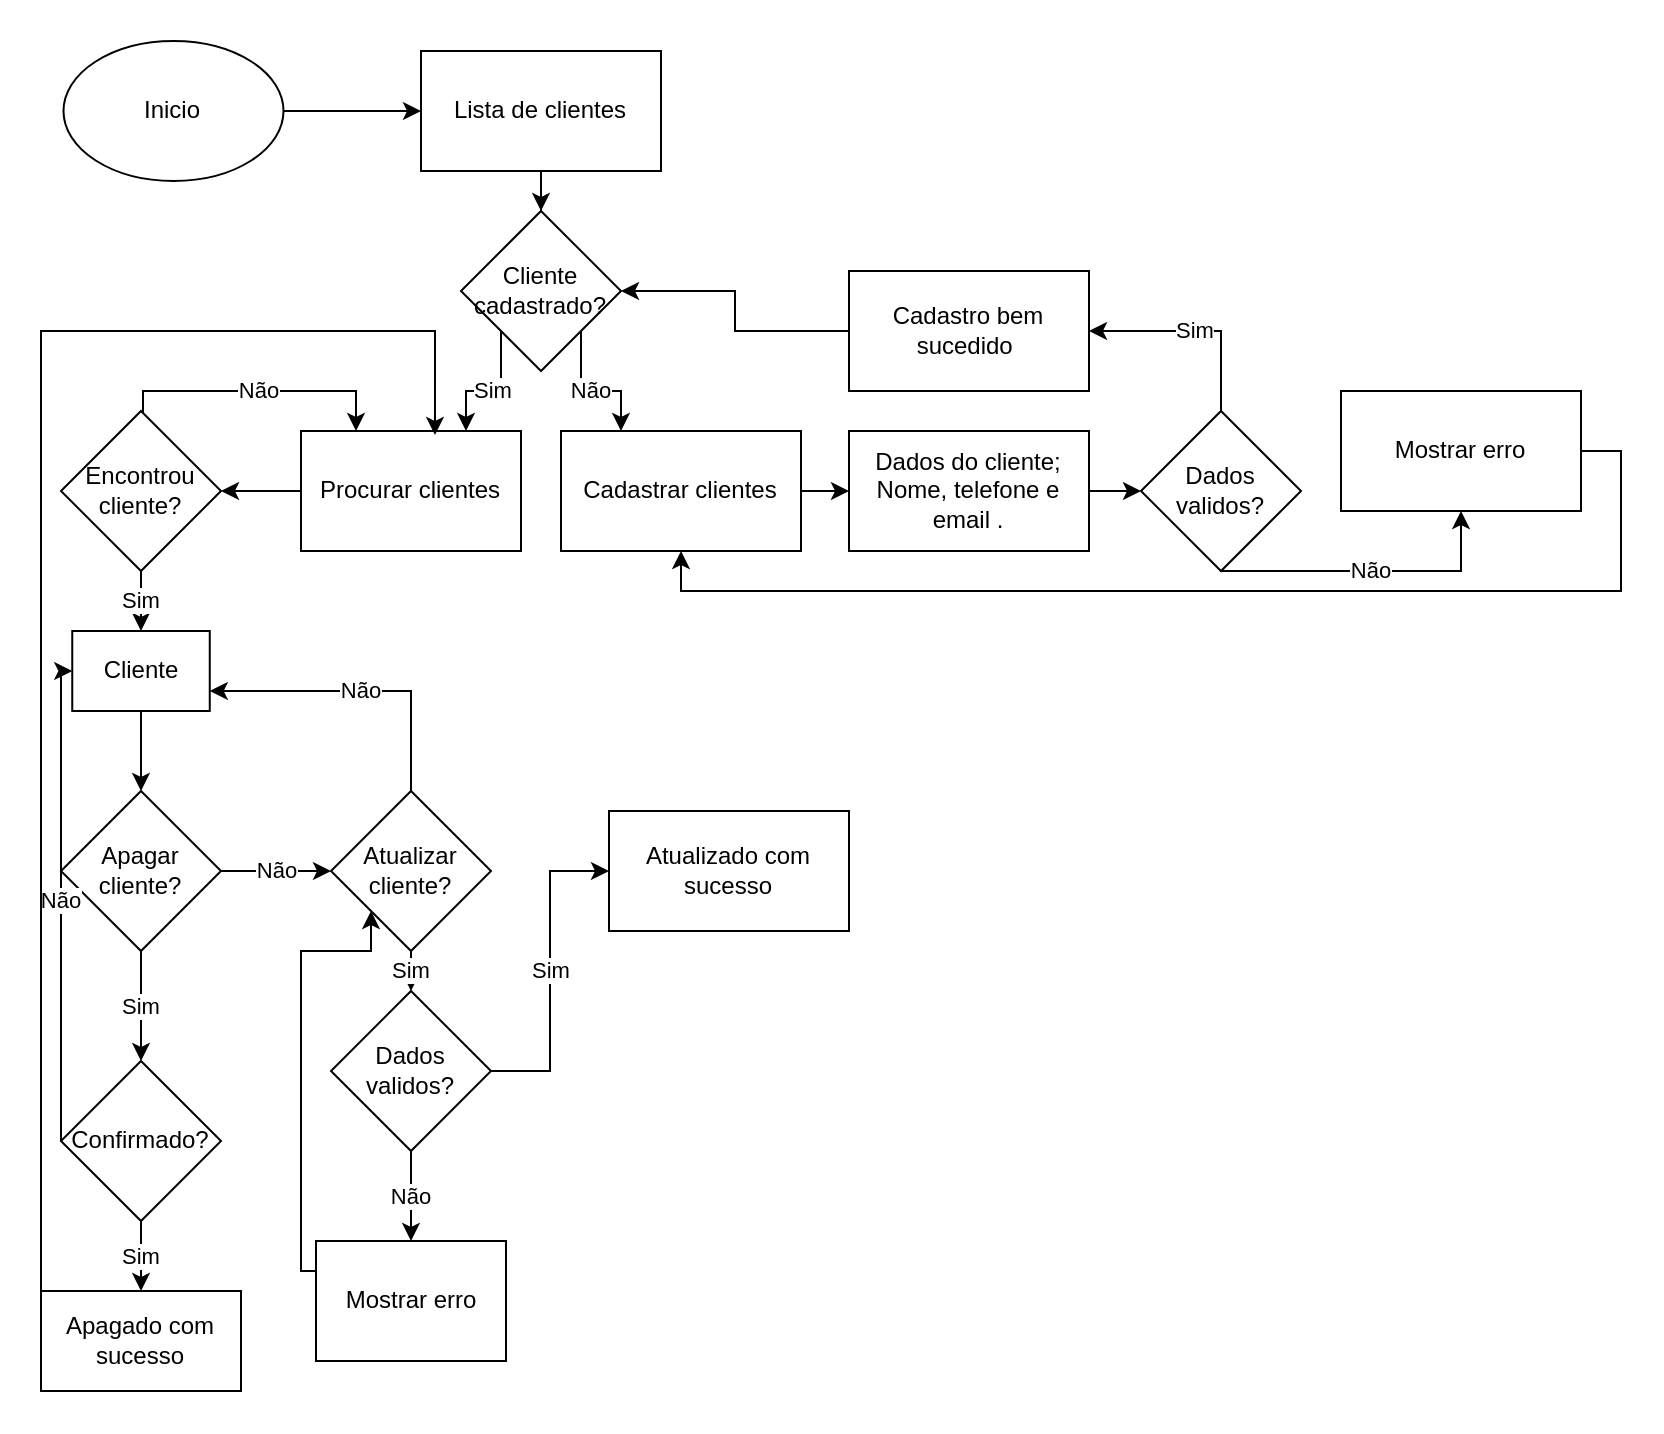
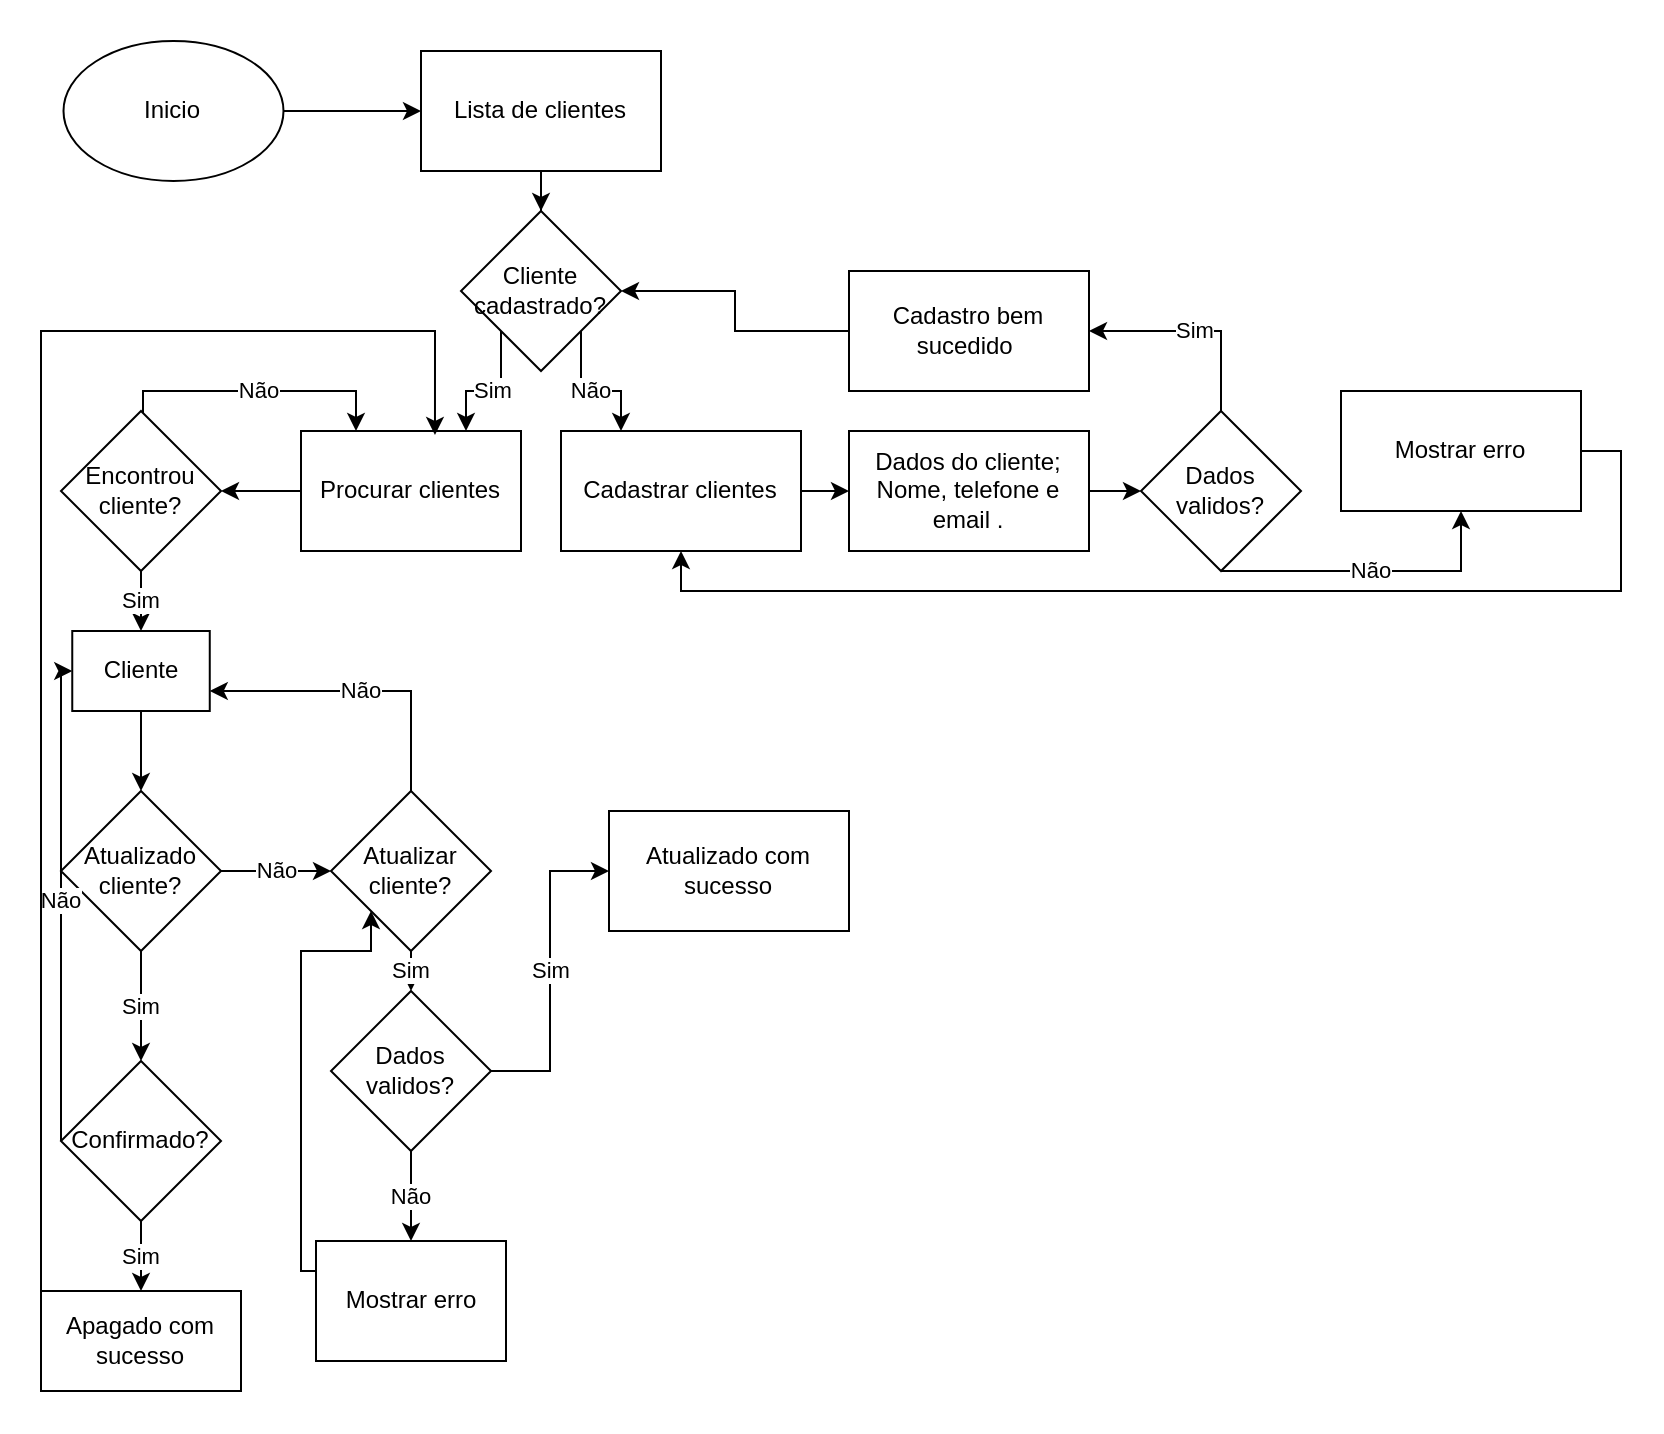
node "Apagar cliente?": label "Apagar cliente?" -> "Atualizado cliente?"
